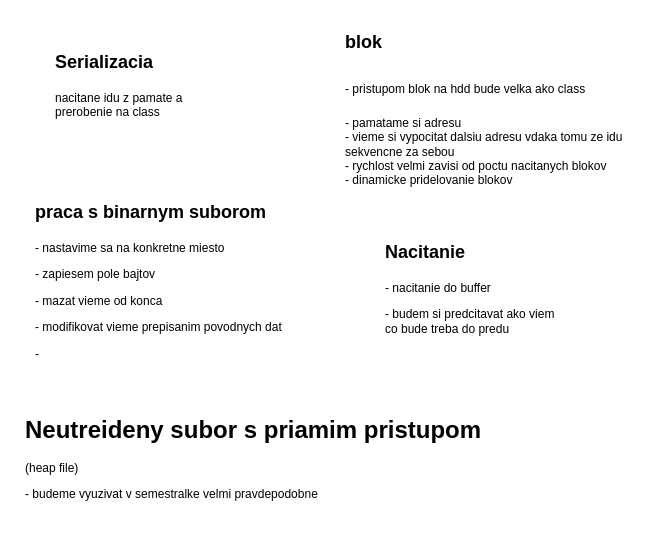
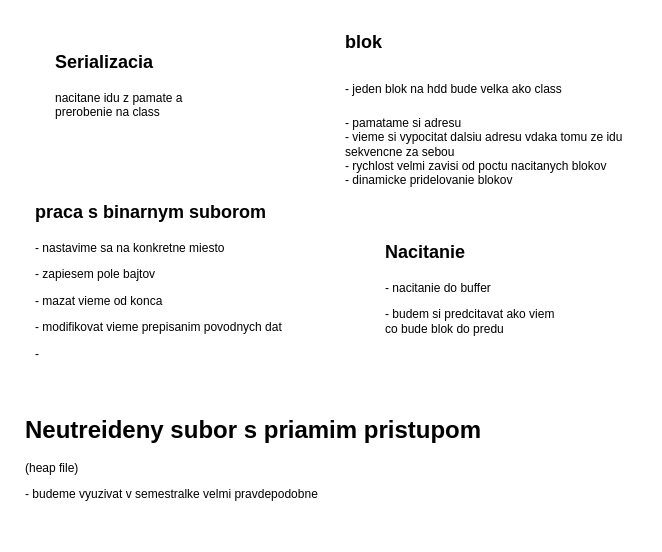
node "blok- pristupom blok na hdd bude velka ako class - pamatame si adresu - vieme si vypocitat dalsiu adresu vdaka tomu ze idu sekvencne za sebou - rychlost velmi zavisi od poctu nacitanych blokov - dinamicke pridelovanie blokov": label "blok- pristupom blok na hdd bude velka ako class - pamatame si adresu - vieme si vypocitat dalsiu adresu vdaka tomu ze idu sekvencne za sebou - rychlost velmi zavisi od poctu nacitanych blokov - dinamicke pridelovanie blokov" -> "blok- jeden blok na hdd bude velka ako class - pamatame si adresu - vieme si vypocitat dalsiu adresu vdaka tomu ze idu sekvencne za sebou - rychlost velmi zavisi od poctu nacitanych blokov - dinamicke pridelovanie blokov"
node "Nacitanie- nacitanie do buffer - budem si predcitavat ako viem co bude treba do predu": label "Nacitanie- nacitanie do buffer - budem si predcitavat ako viem co bude treba do predu" -> "Nacitanie- nacitanie do buffer - budem si predcitavat ako viem co bude blok do predu"
